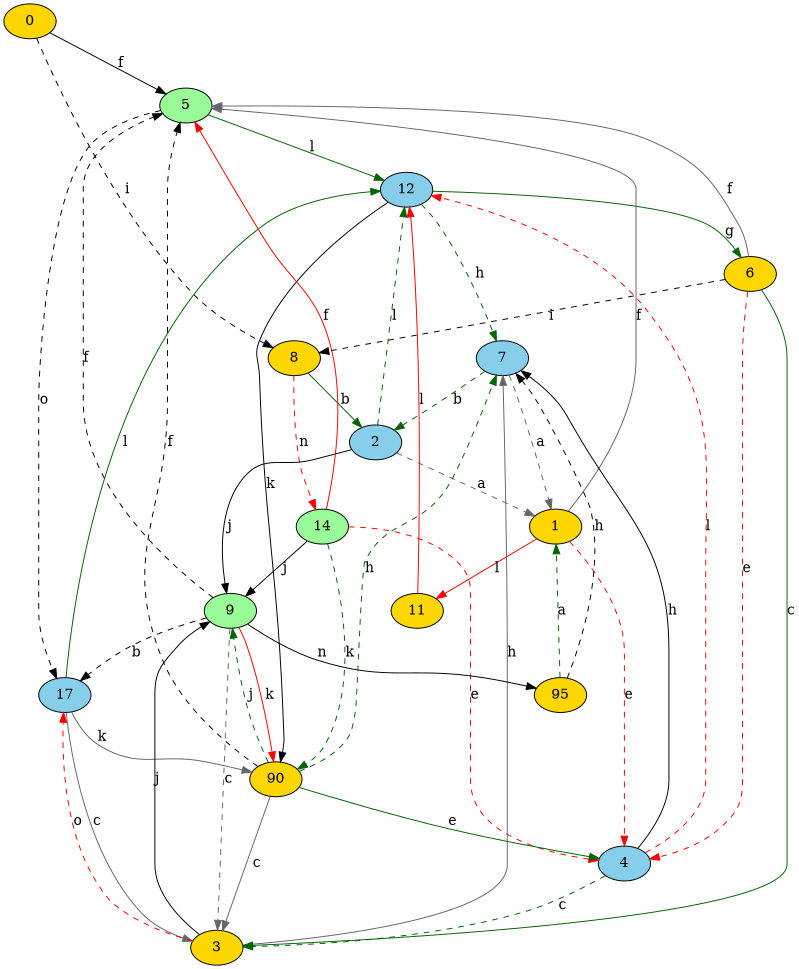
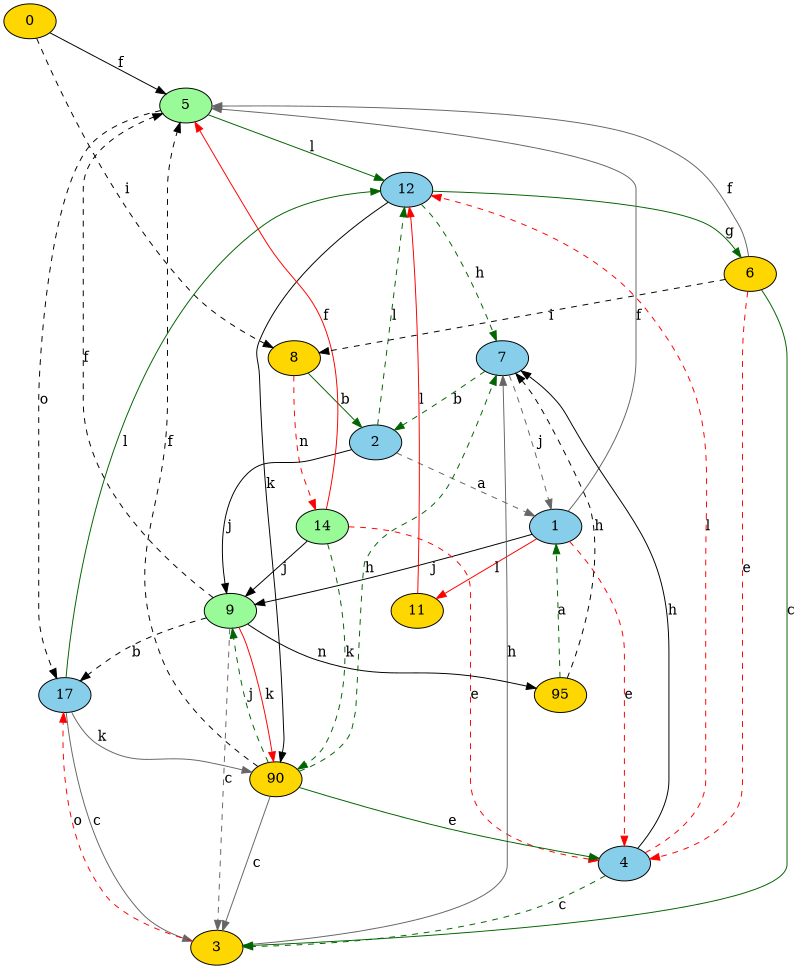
edge "7" -> "1": label "a" -> "j"
node "1": fillcolor gold -> skyblue
edge "3" -> "9": now "1" -> "9"
